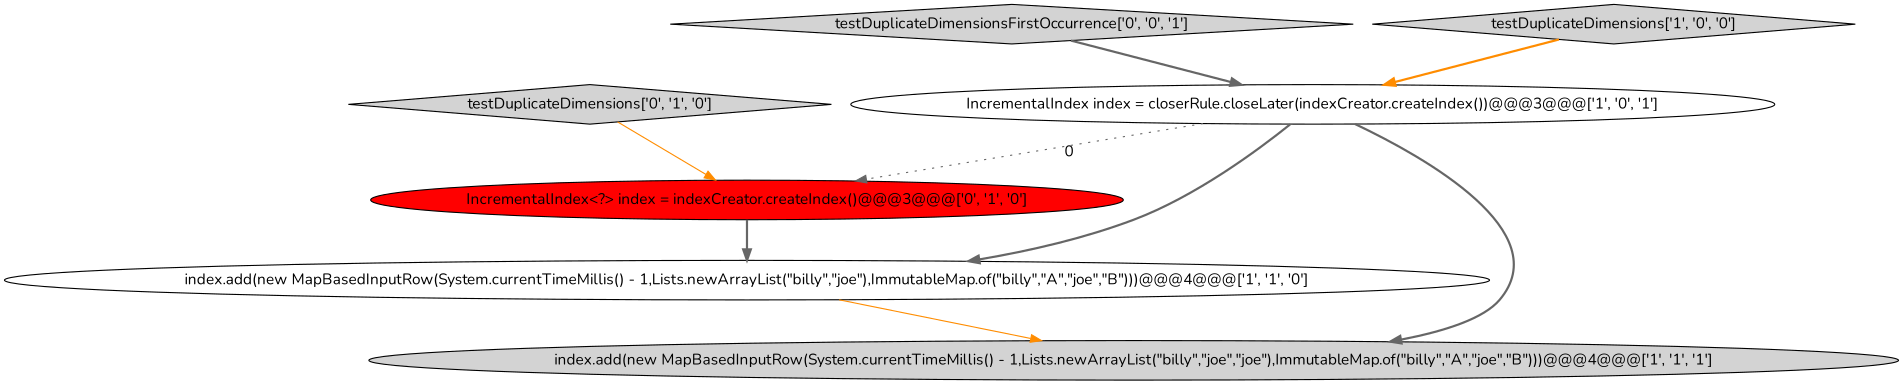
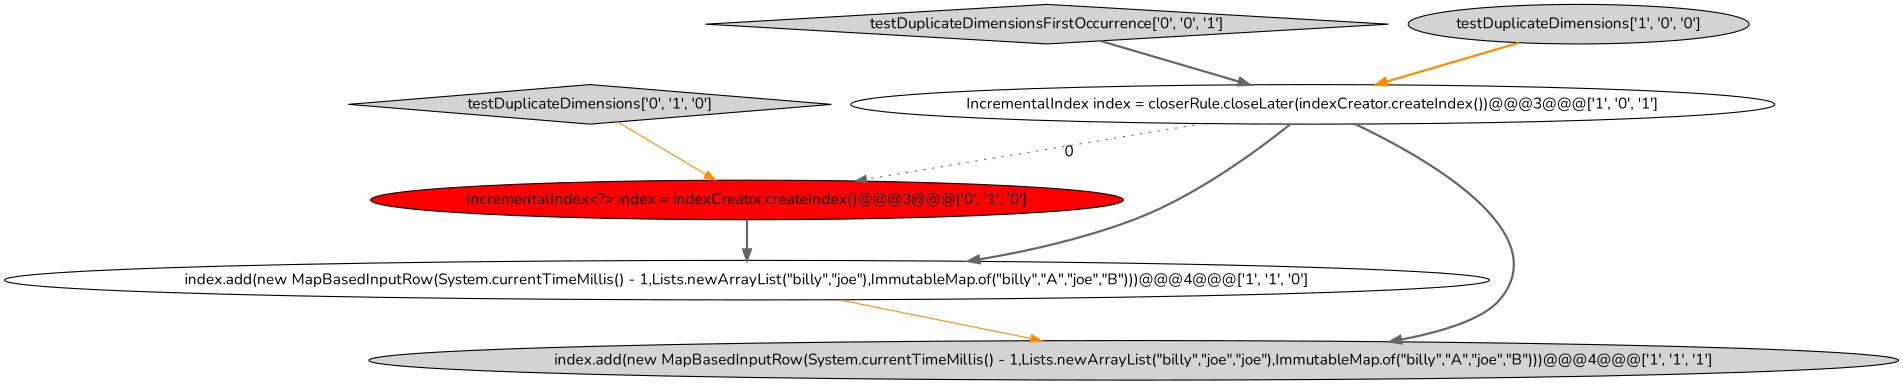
node "testDuplicateDimensions['1', '0', '0']": shape diamond -> ellipse
